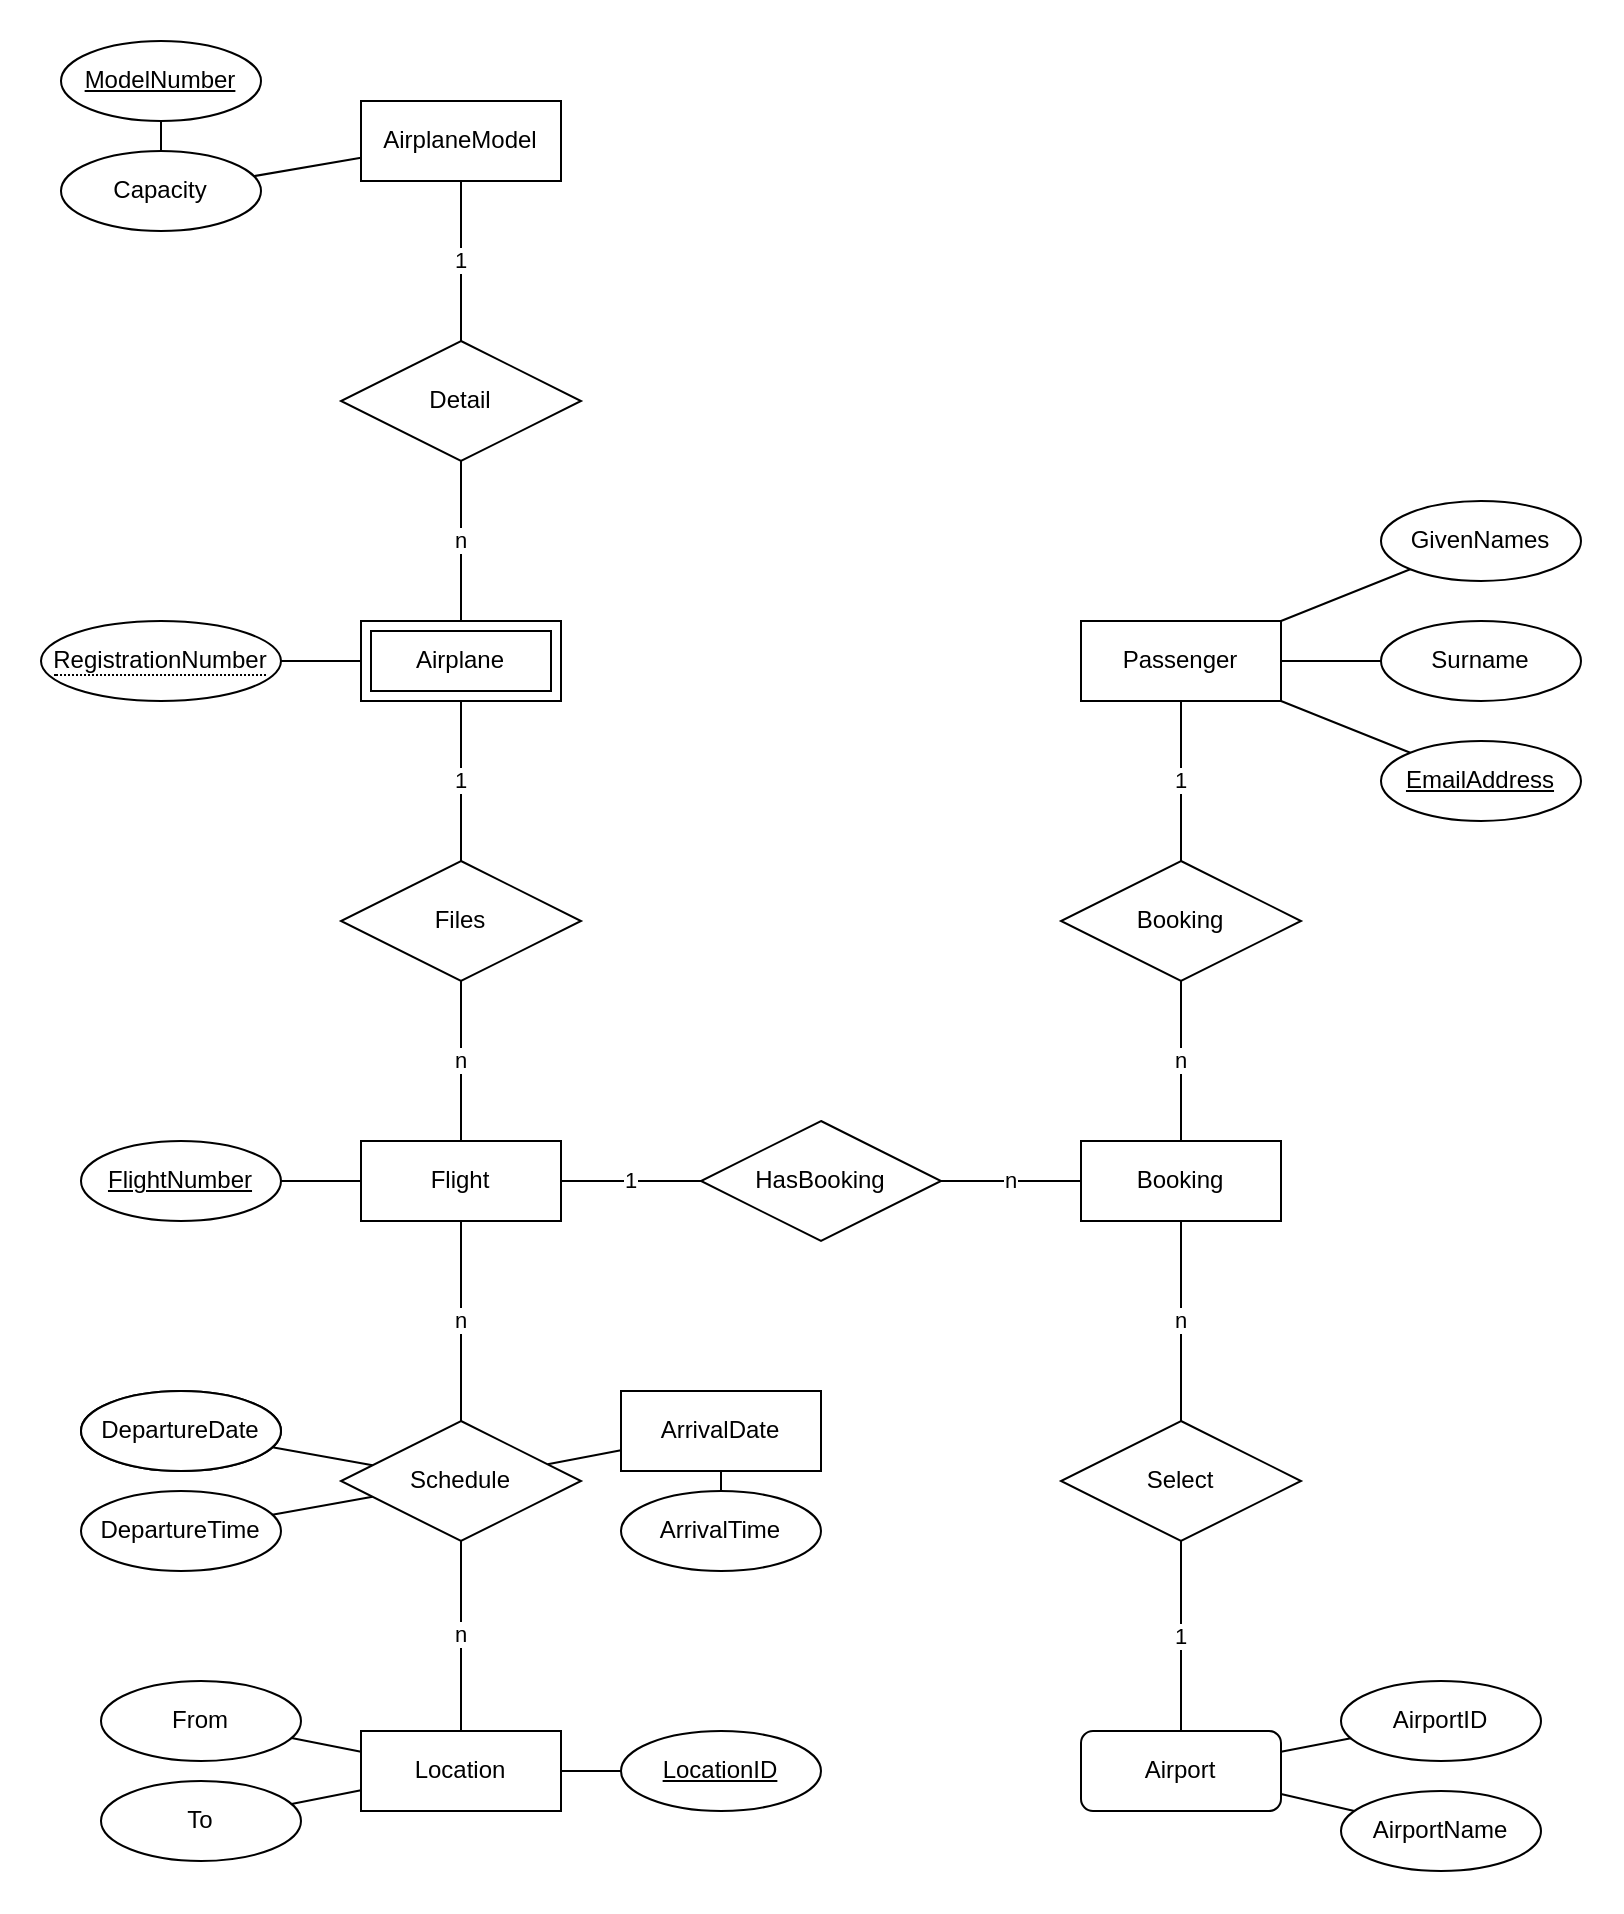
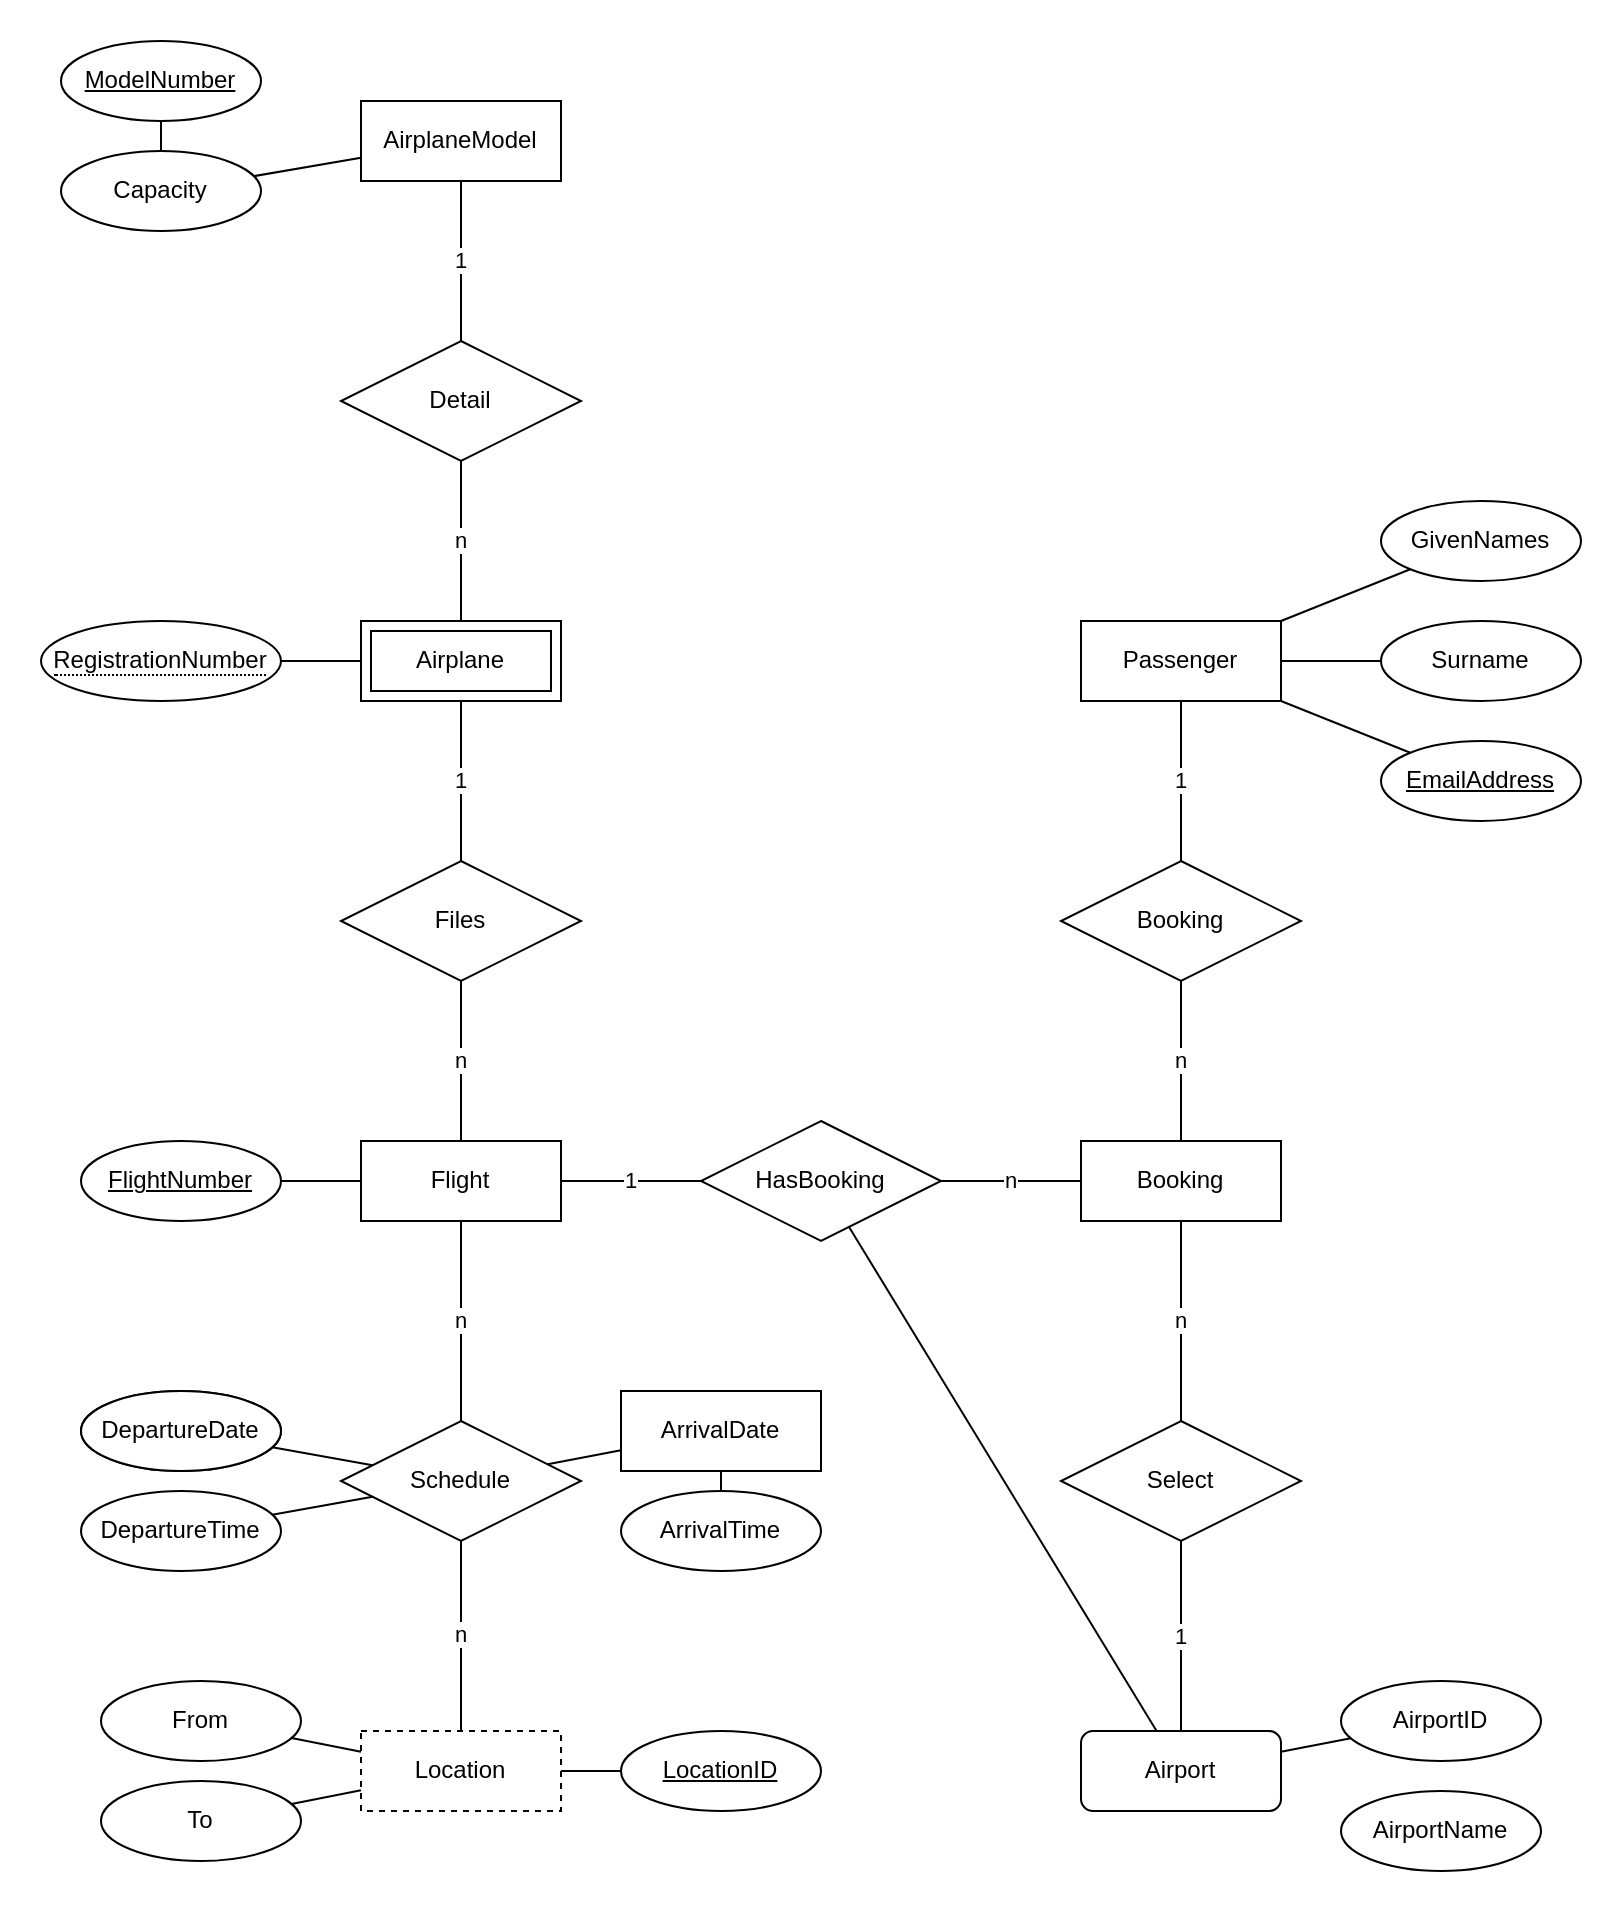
node "Location": style solid -> dashed
edge "Airport" -- "AirportName": now "Airport" -- "HasBooking"
